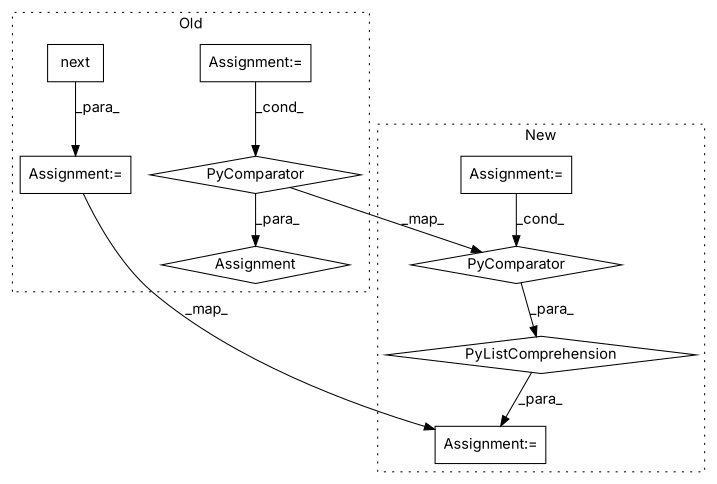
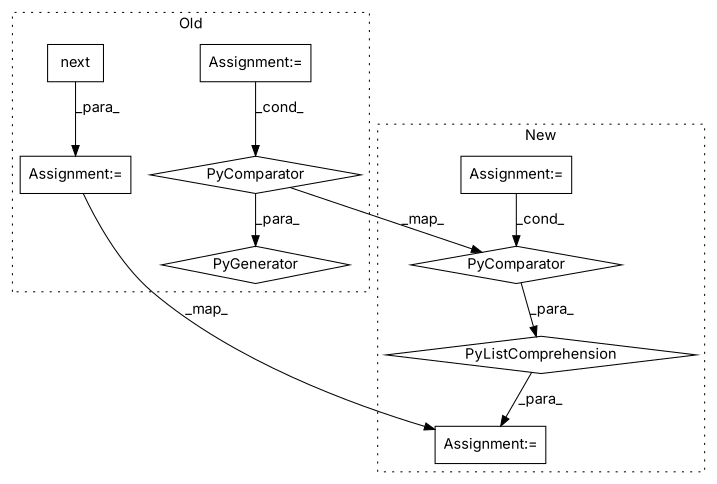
node "Assignment": label "Assignment" -> "PyGenerator"
